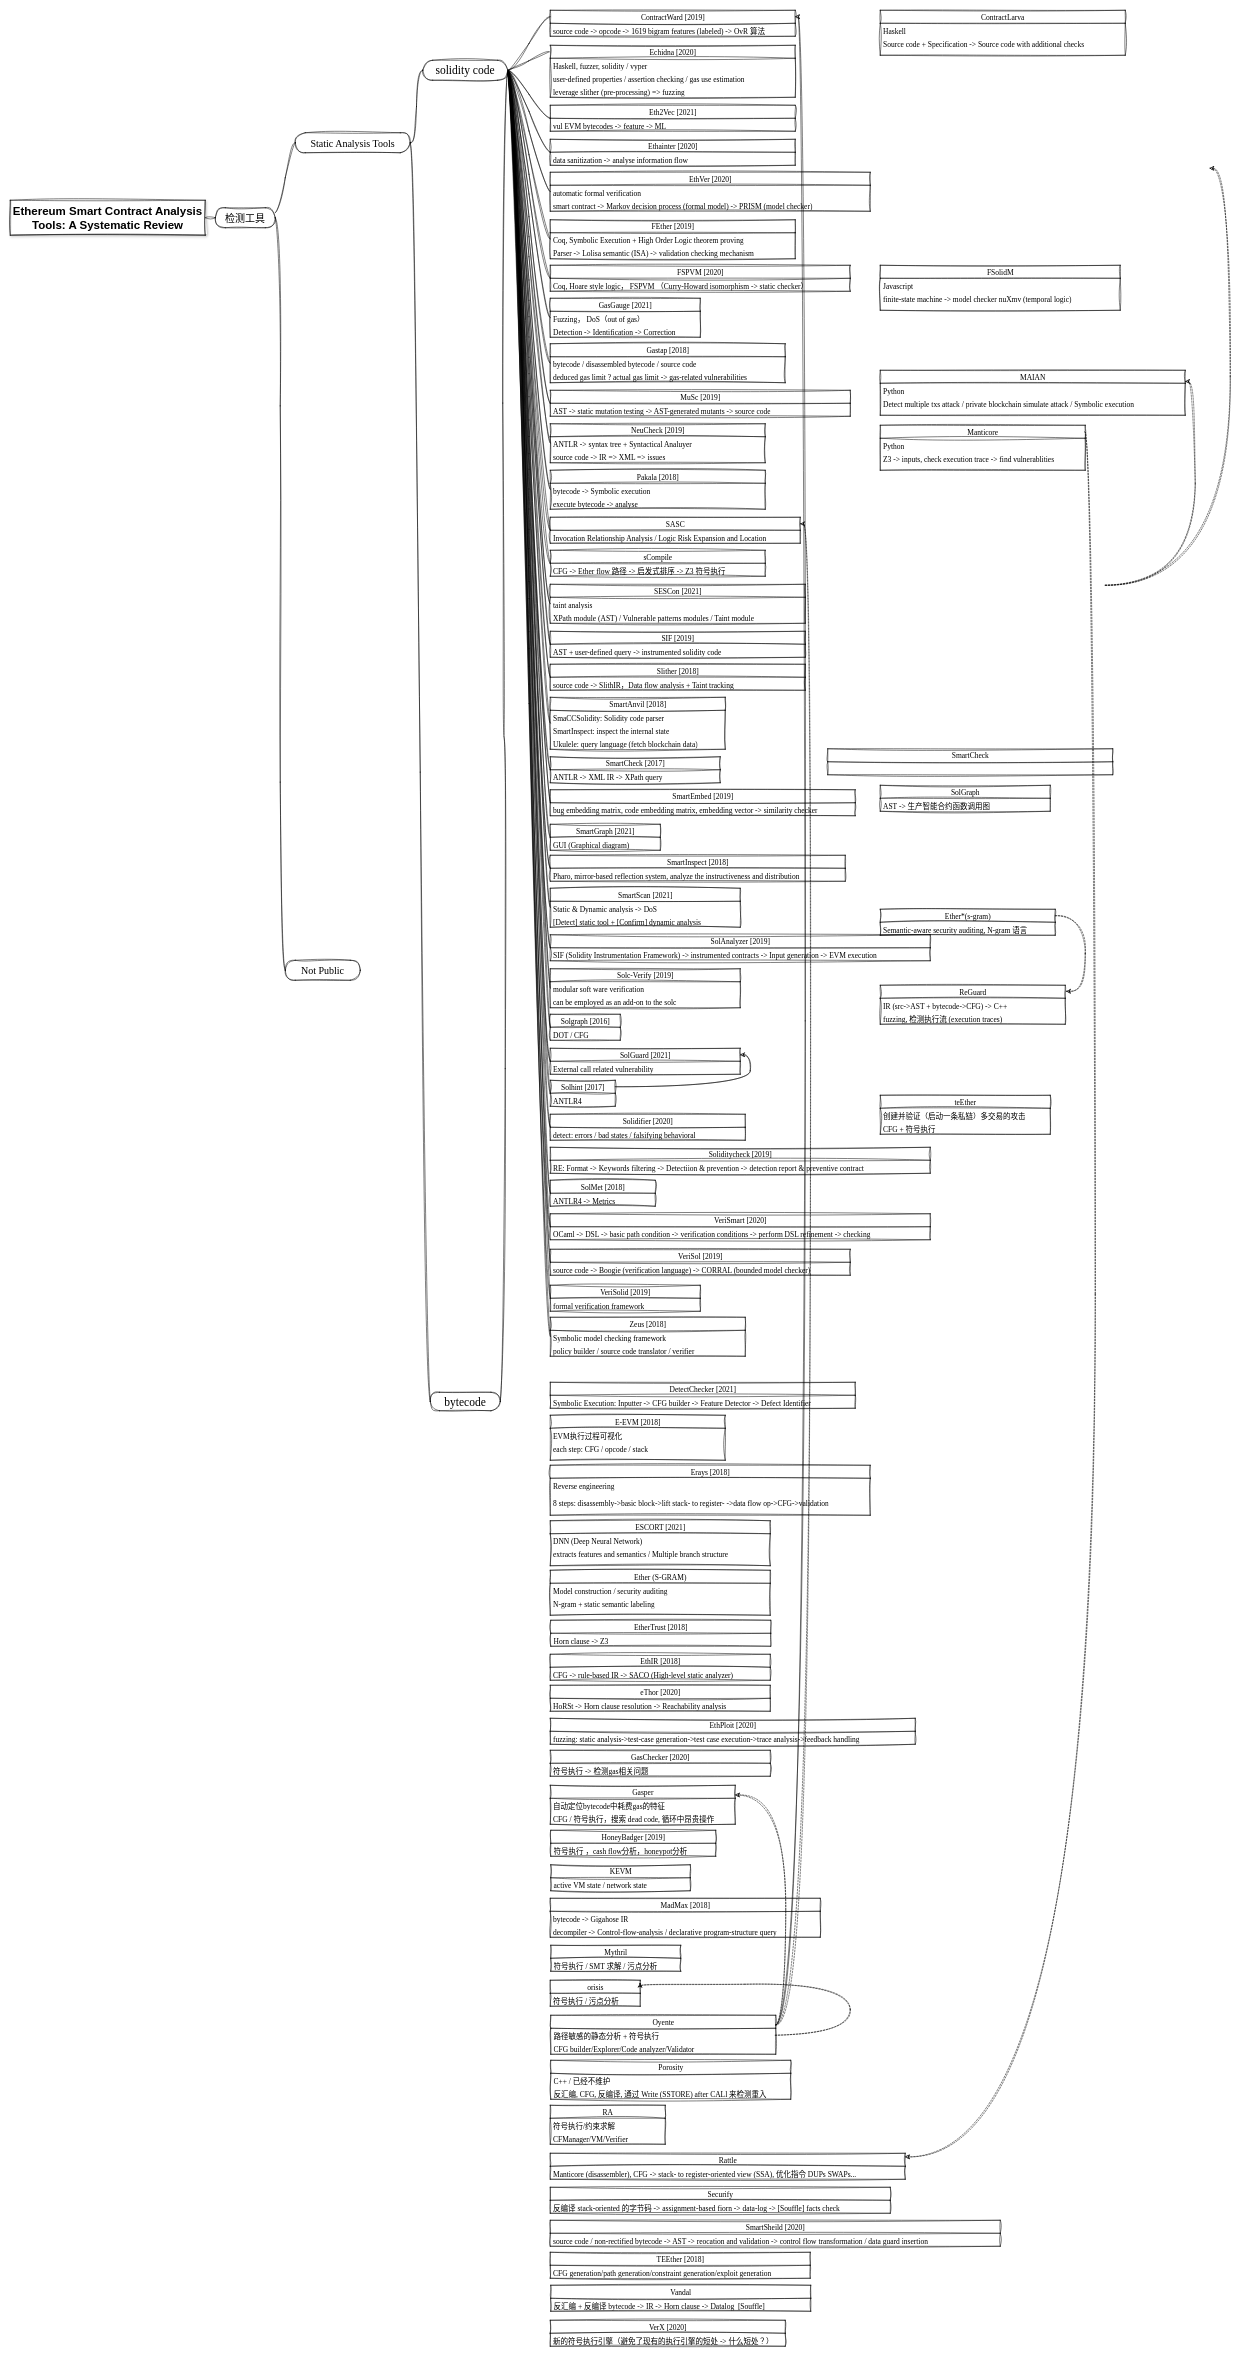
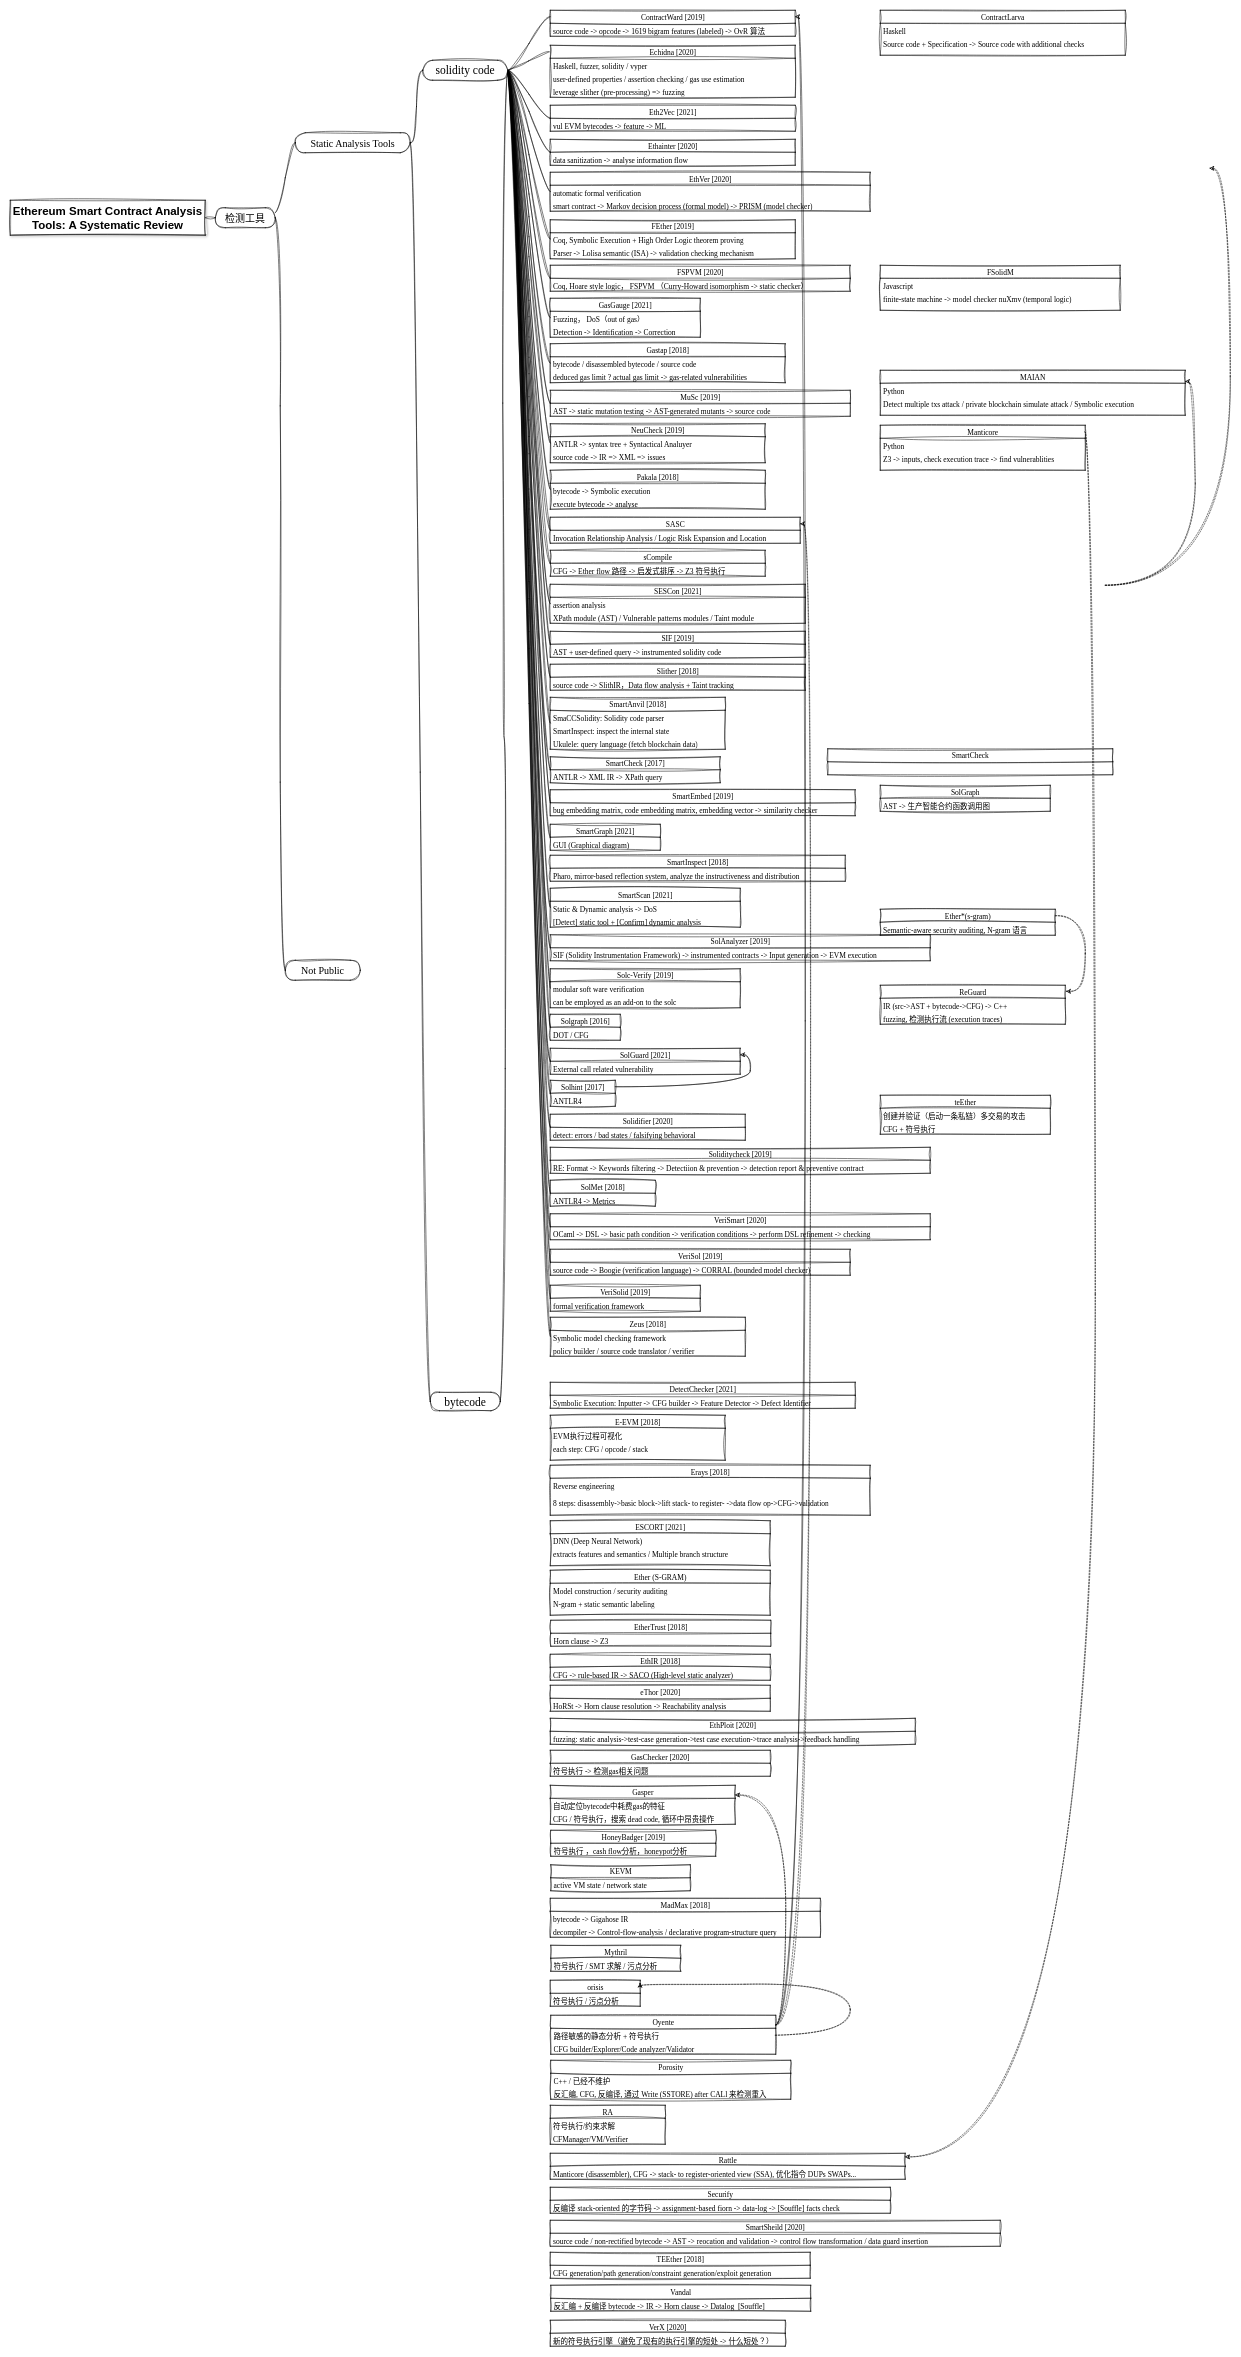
node "taint analysis": label "taint analysis" -> "assertion analysis"
edge "solidity code" -- "SmartInspect [2018]": removed
